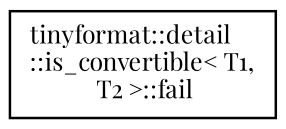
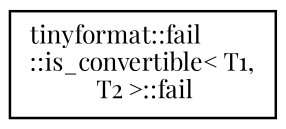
node "tinyformat::detail ::is_convertible< T1, T2 >::fail": label "tinyformat::detail ::is_convertible< T1, T2 >::fail" -> "tinyformat::fail ::is_convertible< T1, T2 >::fail"
